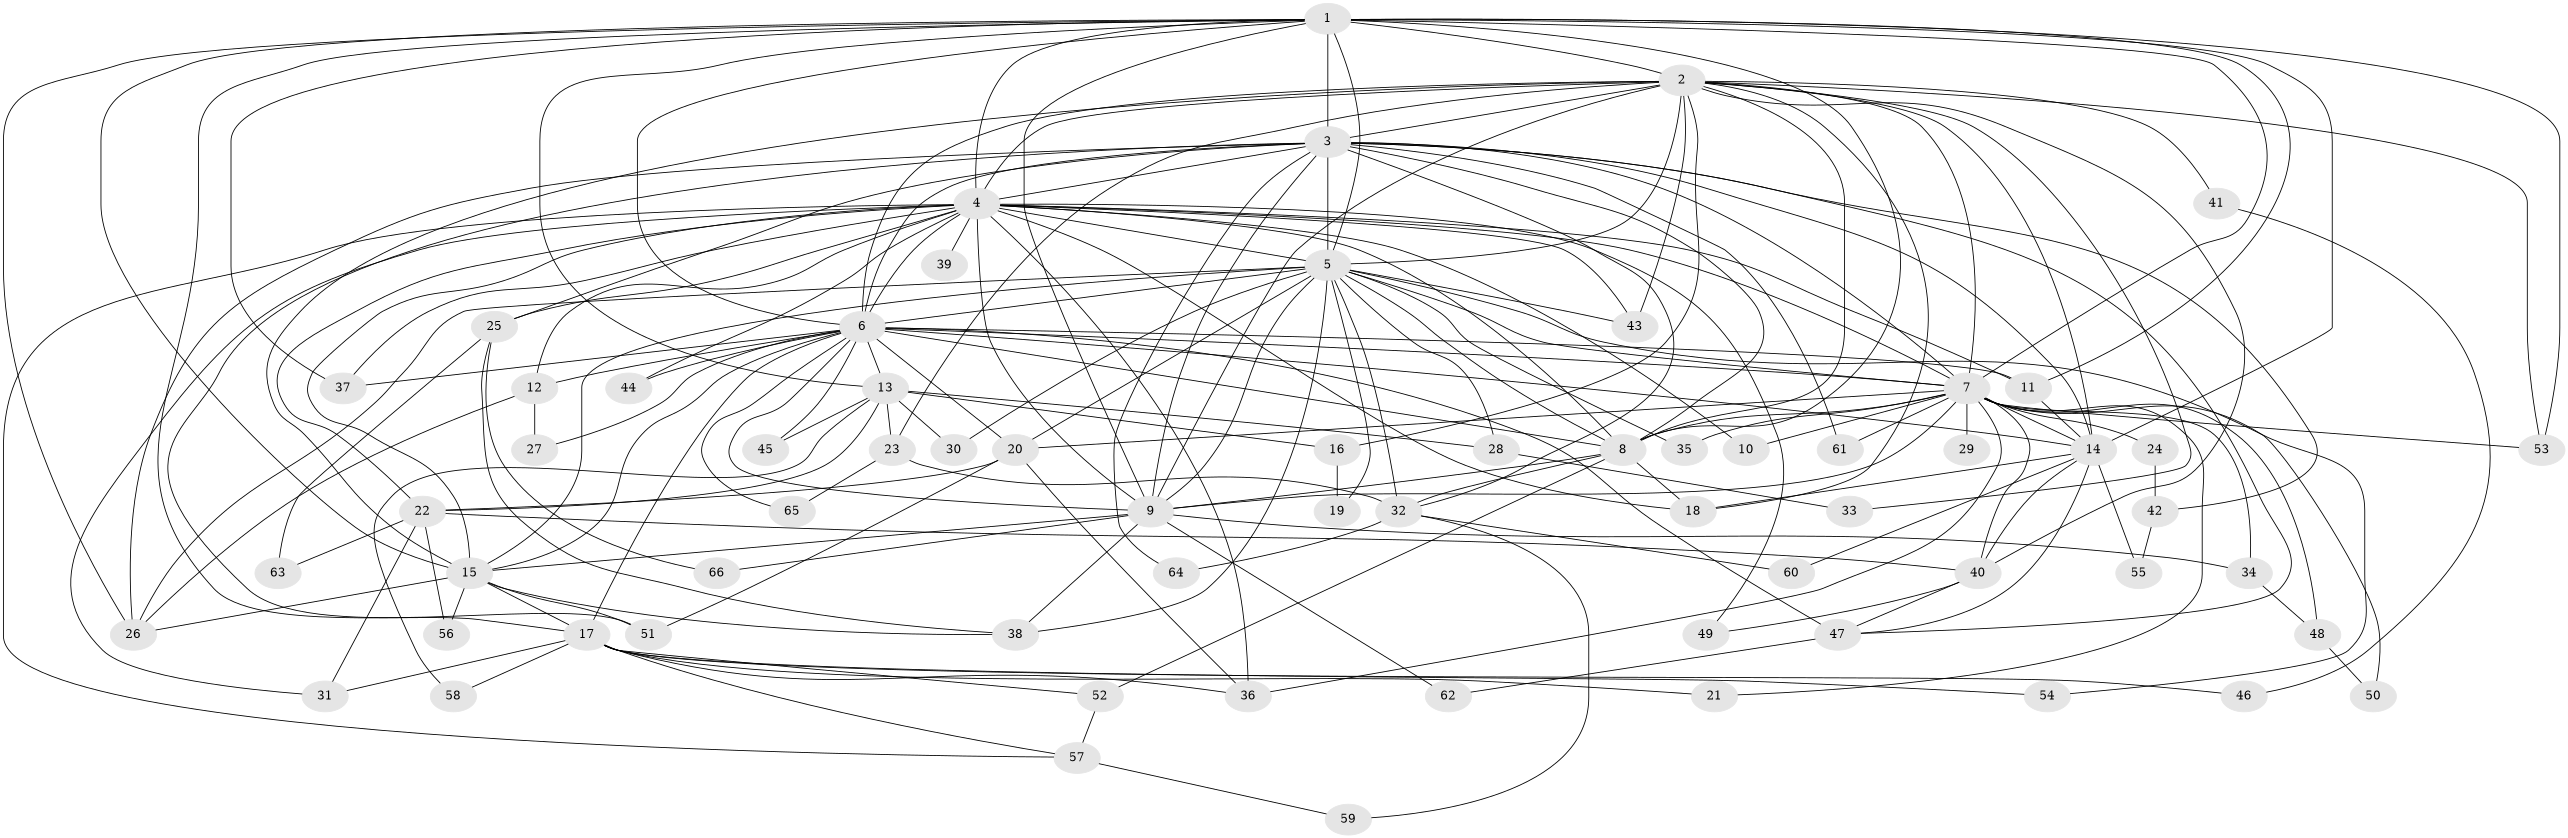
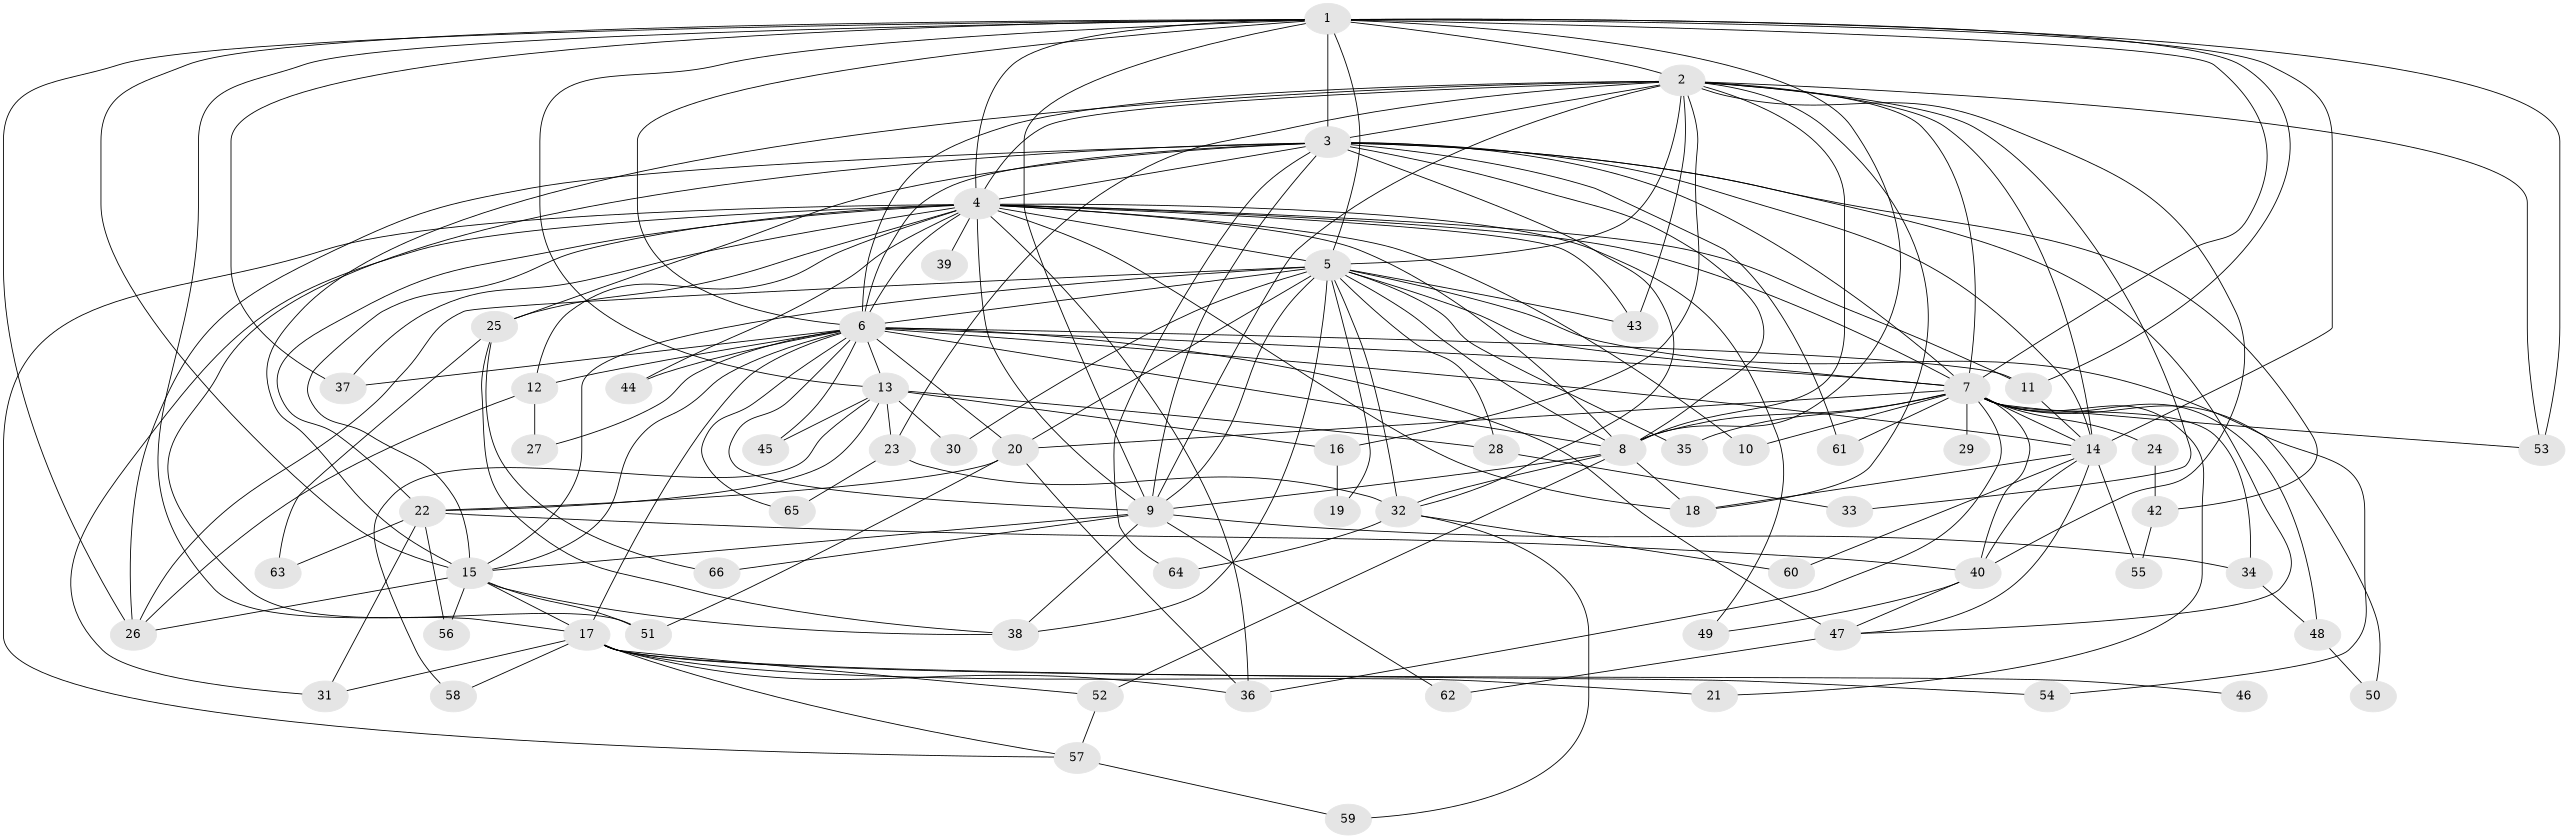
edge "3" -- "5": removed
node "41": removed
edge "7" -- "9": removed
